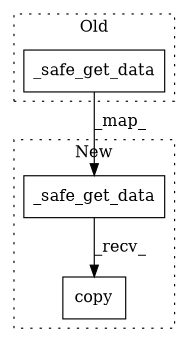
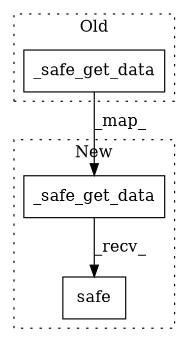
node "copy": label "copy" -> "safe"
